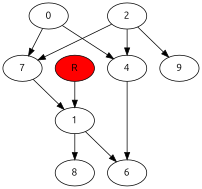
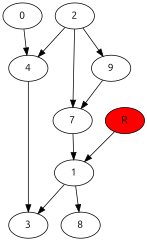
edge "0" -> "7": now "9" -> "7"
node "6": label "6" -> "3"
